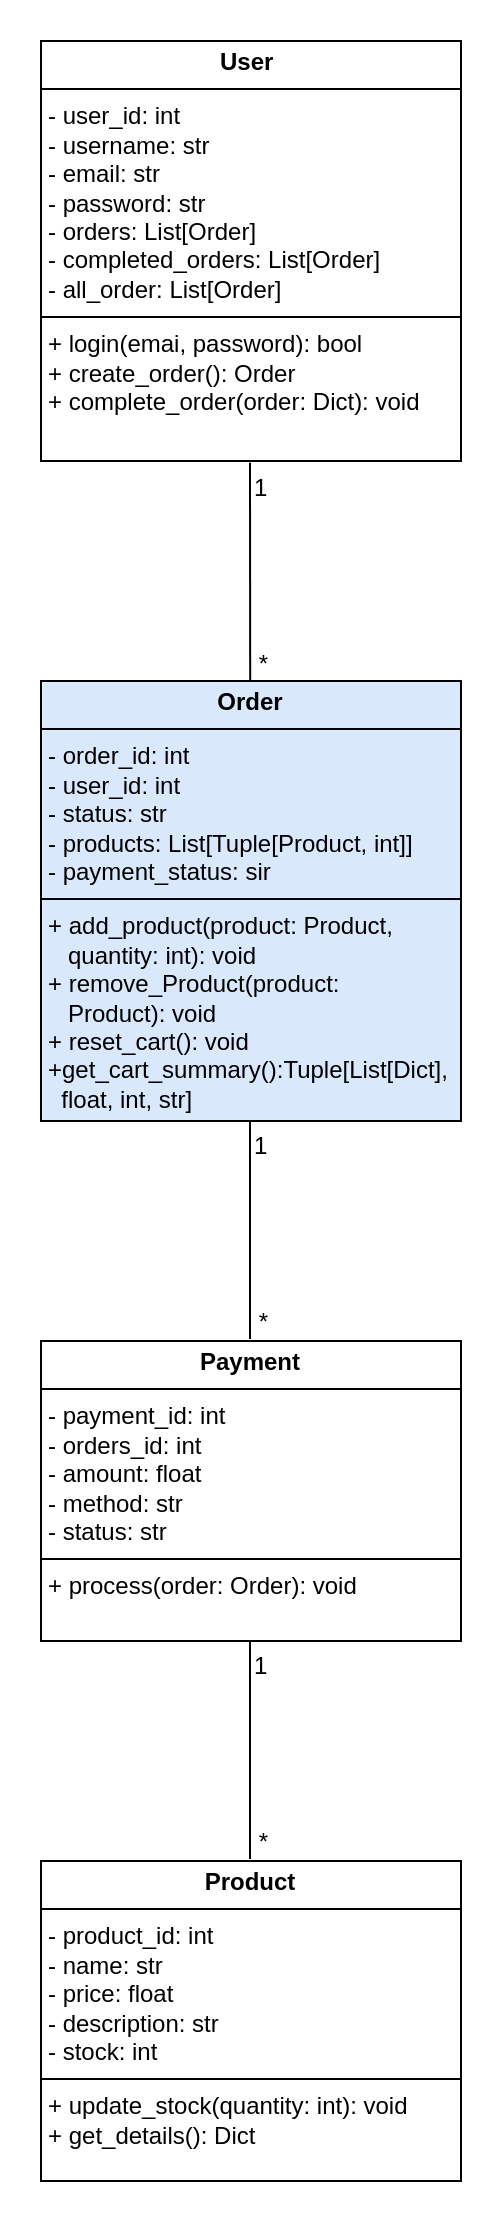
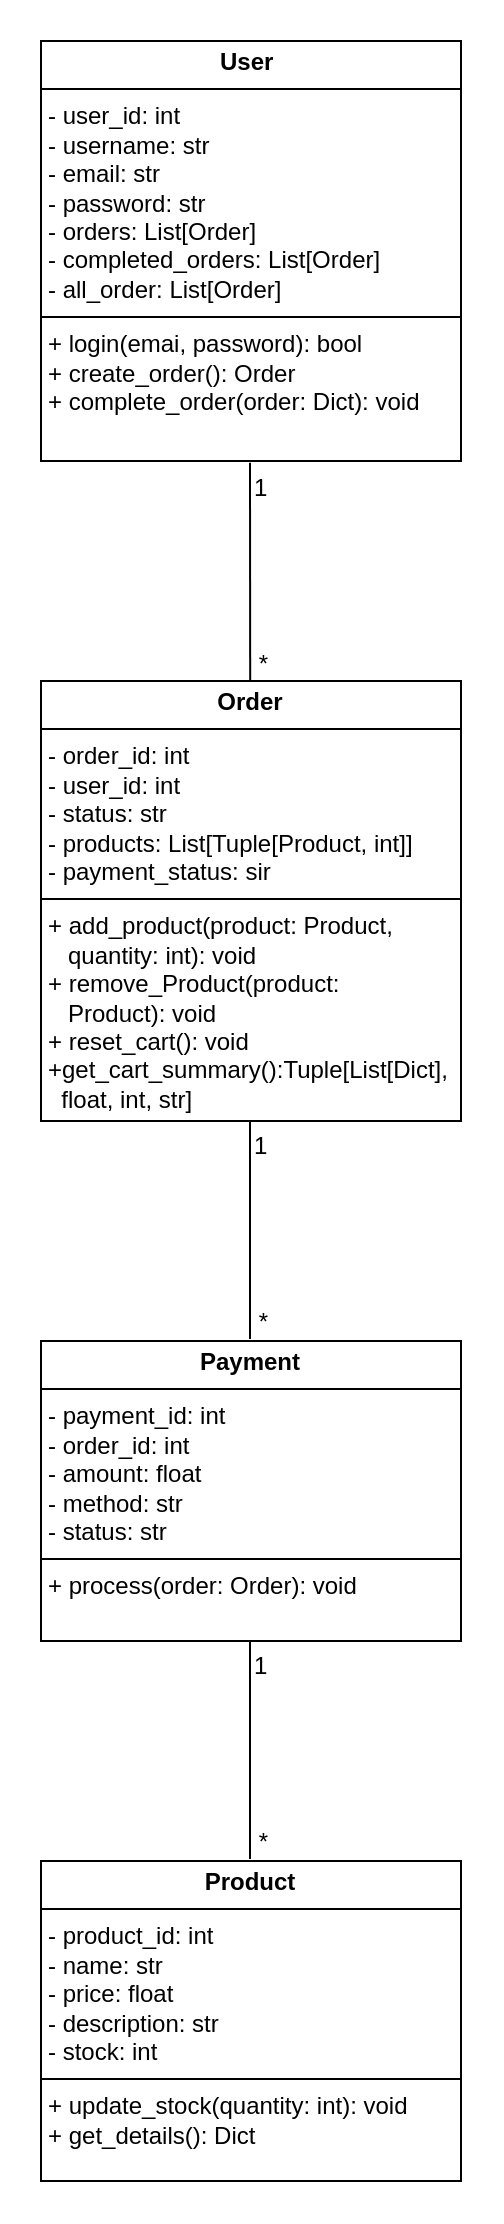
node "Order - order_id: int - user_id: int - status: str - products: List[Tuple[Product, int]] - payment_status: sir + add_product(product: Product, quantity: int): void + remove_Product(product: Product): void + reset_cart(): void +get_cart_summary():Tuple[List[Dict], float, int, str]": fillcolor #dae8fc -> #ffffff
node "Payment - payment_id: int - orders_id: int - amount: float - method: str - status: str + process(order: Order): void": label "Payment - payment_id: int - orders_id: int - amount: float - method: str - status: str + process(order: Order): void" -> "Payment - payment_id: int - order_id: int - amount: float - method: str - status: str + process(order: Order): void"
